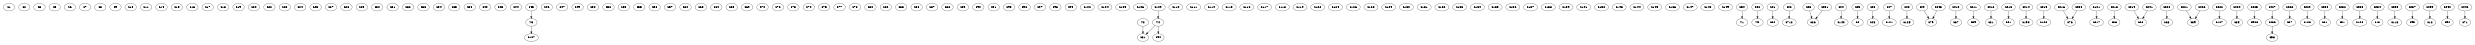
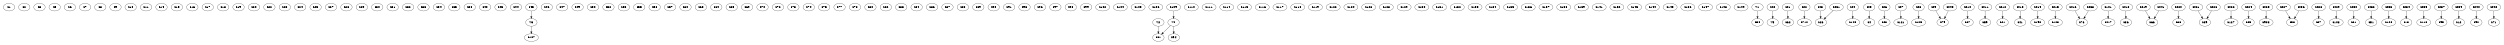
node "c84": added
edge "c54" -> "v1": reversed
edge "co27" -> "co36": now "co27" -> "c58"
